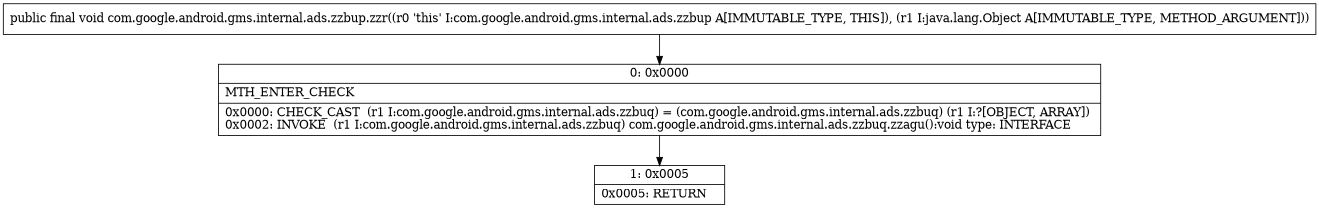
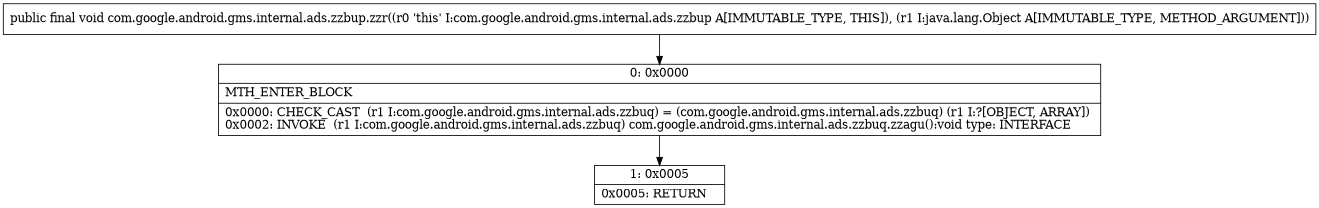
node "0: 0x0000": text "MTH_ENTER_CHECK" -> "MTH_ENTER_BLOCK"
